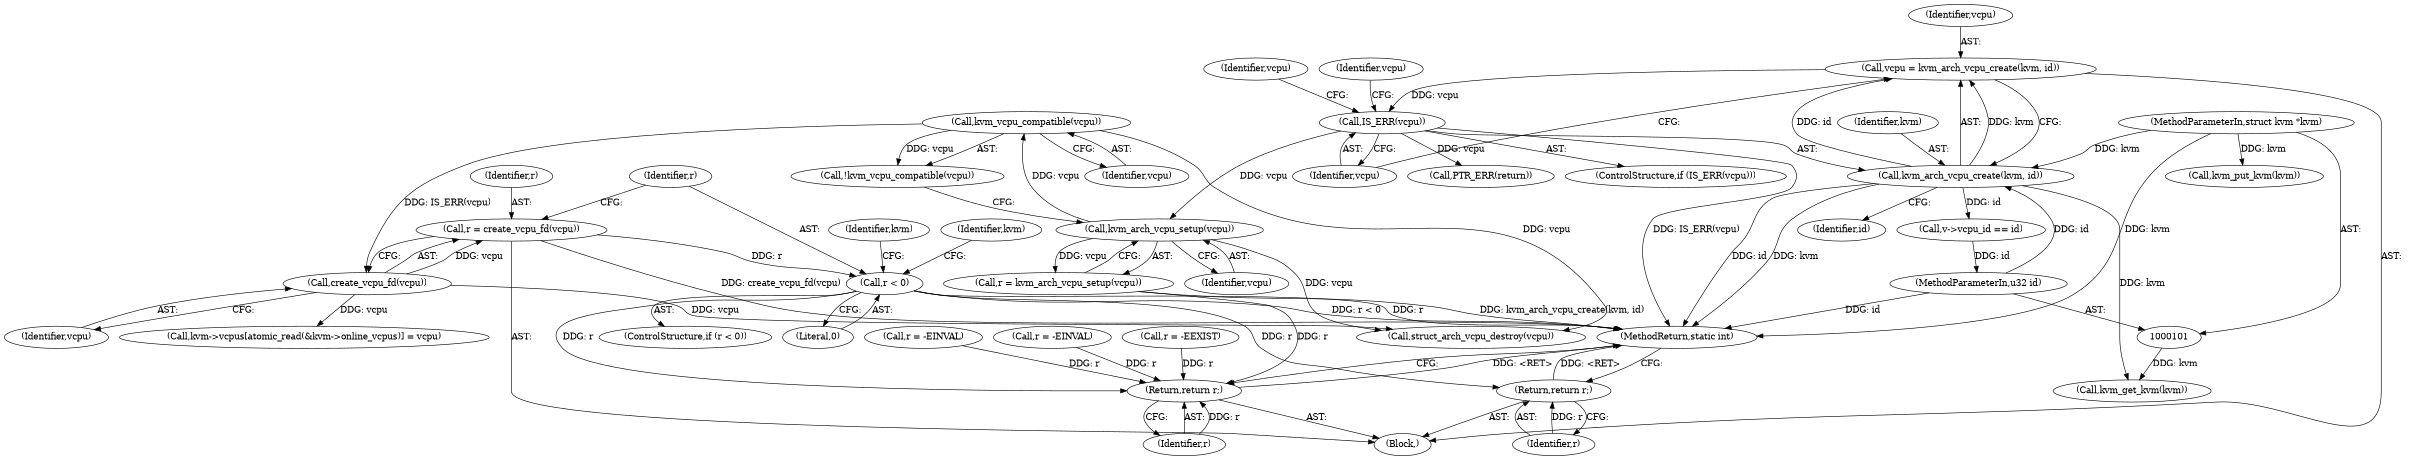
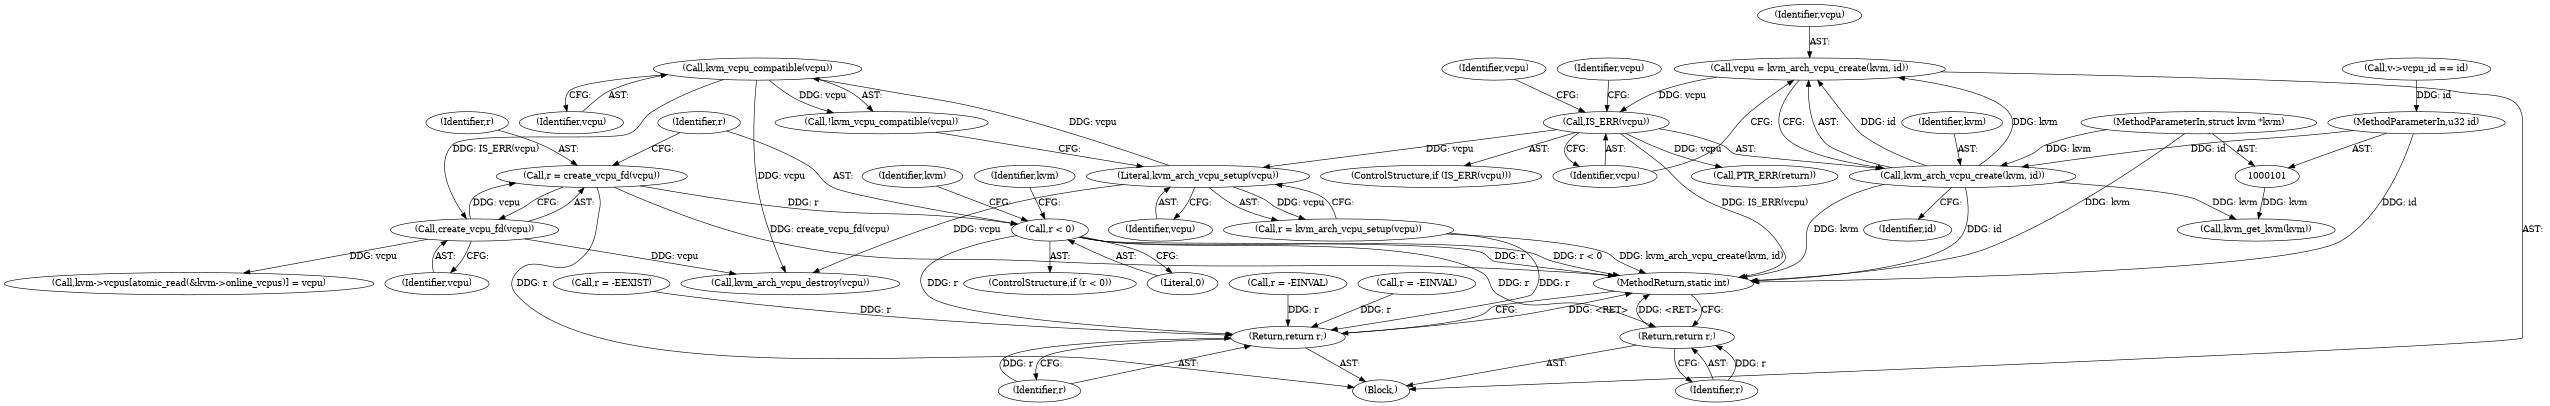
node "(Call,kvm_put_kvm(kvm))": removed
edge "(Call,kvm_arch_vcpu_create(kvm, id))" -> "(Call,v->vcpu_id == id)": removed, label "DDG: id"
node "(Call,kvm_arch_vcpu_setup(vcpu))": label "(Call,kvm_arch_vcpu_setup(vcpu))" -> "(Literal,kvm_arch_vcpu_setup(vcpu))"
edge "(Call,r = create_vcpu_fd(vcpu))" -> "(Block,)": label "AST: " -> "DDG: r"
node "(Call,struct_arch_vcpu_destroy(vcpu))": label "(Call,struct_arch_vcpu_destroy(vcpu))" -> "(Call,kvm_arch_vcpu_destroy(vcpu))"
